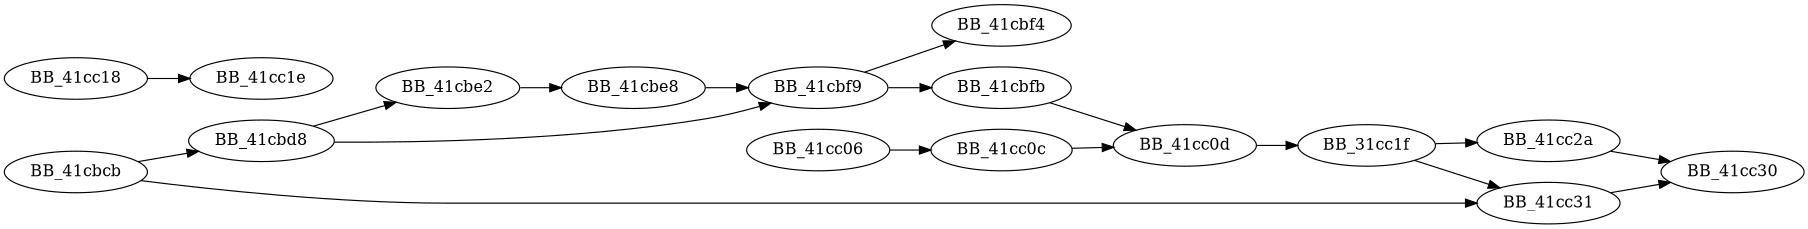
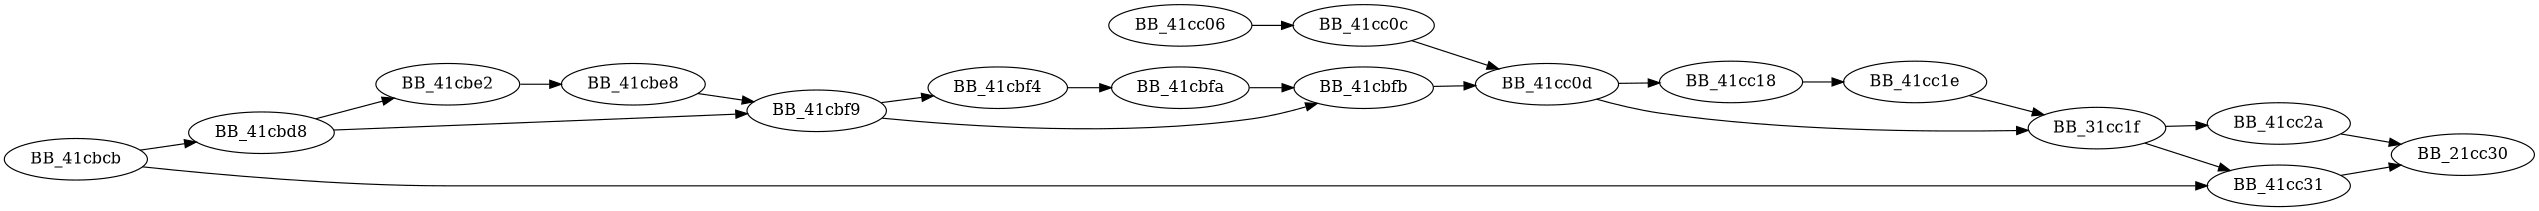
edge "BB_41cc0d" -> "BB_41cc18": added
node "BB_41cbfa": added
edge "BB_41cc1e" -> "BB_31cc1f": added
node "BB_41cc30": label "BB_41cc30" -> "BB_21cc30"
